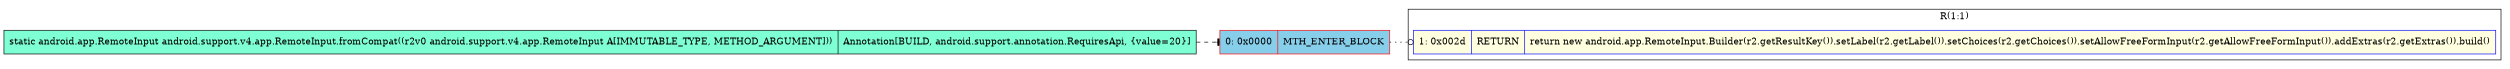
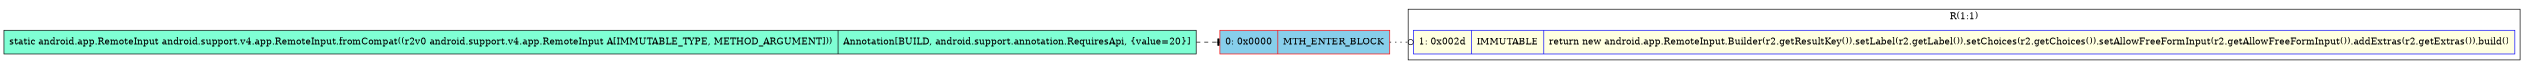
node "1: 0x002d": text "RETURN" -> "IMMUTABLE"
